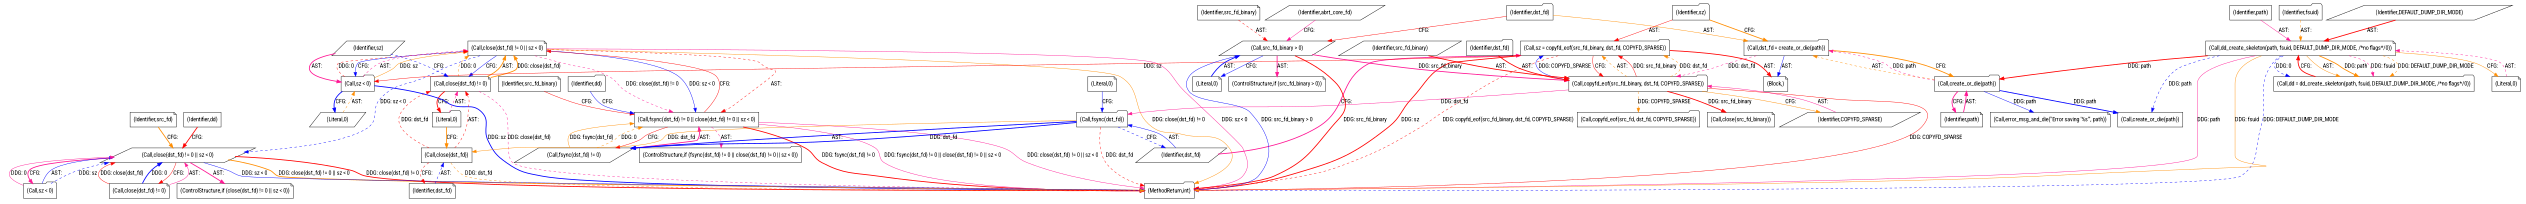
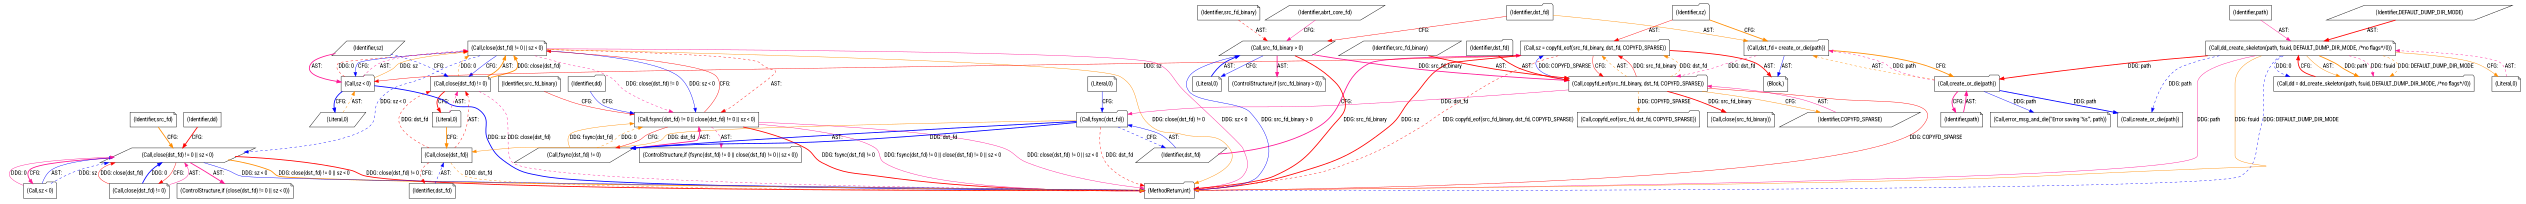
node "(Identifier,fsuid)": removed
